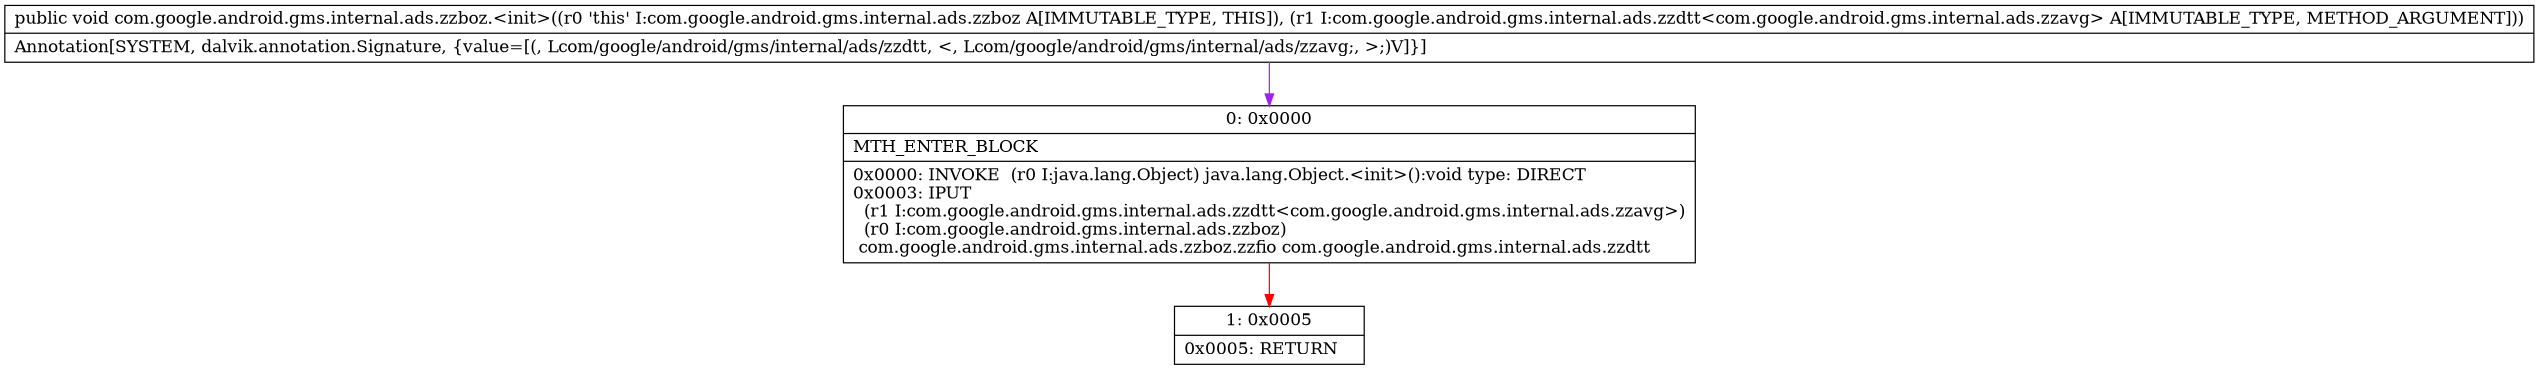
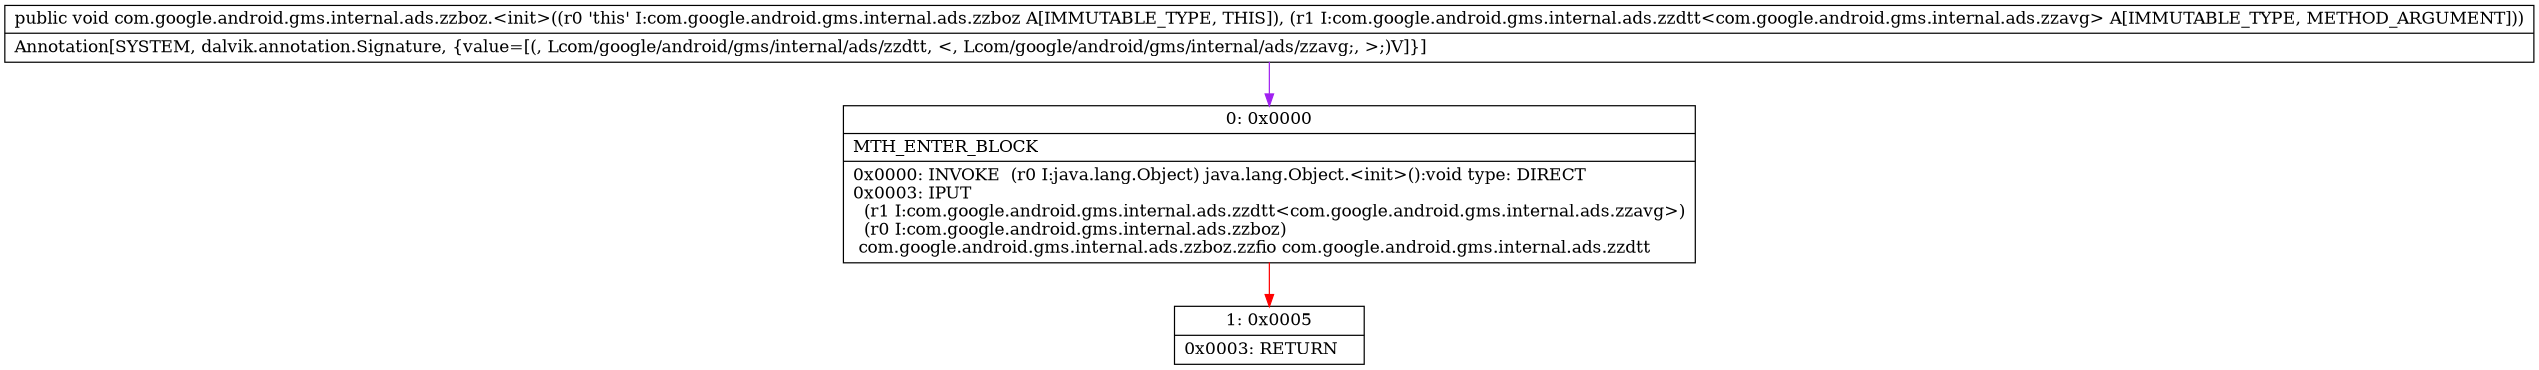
node "1: 0x0005": text "0x0005: RETURN" -> "0x0003: RETURN"
